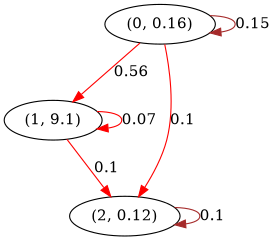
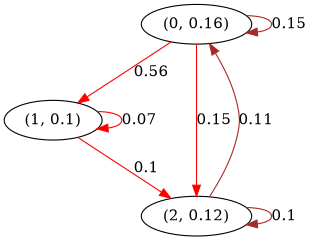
node "(1, 9.1)": label "(1, 9.1)" -> "(1, 0.1)"
edge "(0, 0.16)" -> "(2, 0.12)": label "0.1" -> "0.15"
edge "(2, 0.12)" -> "(0, 0.16)": added, label "0.11"
